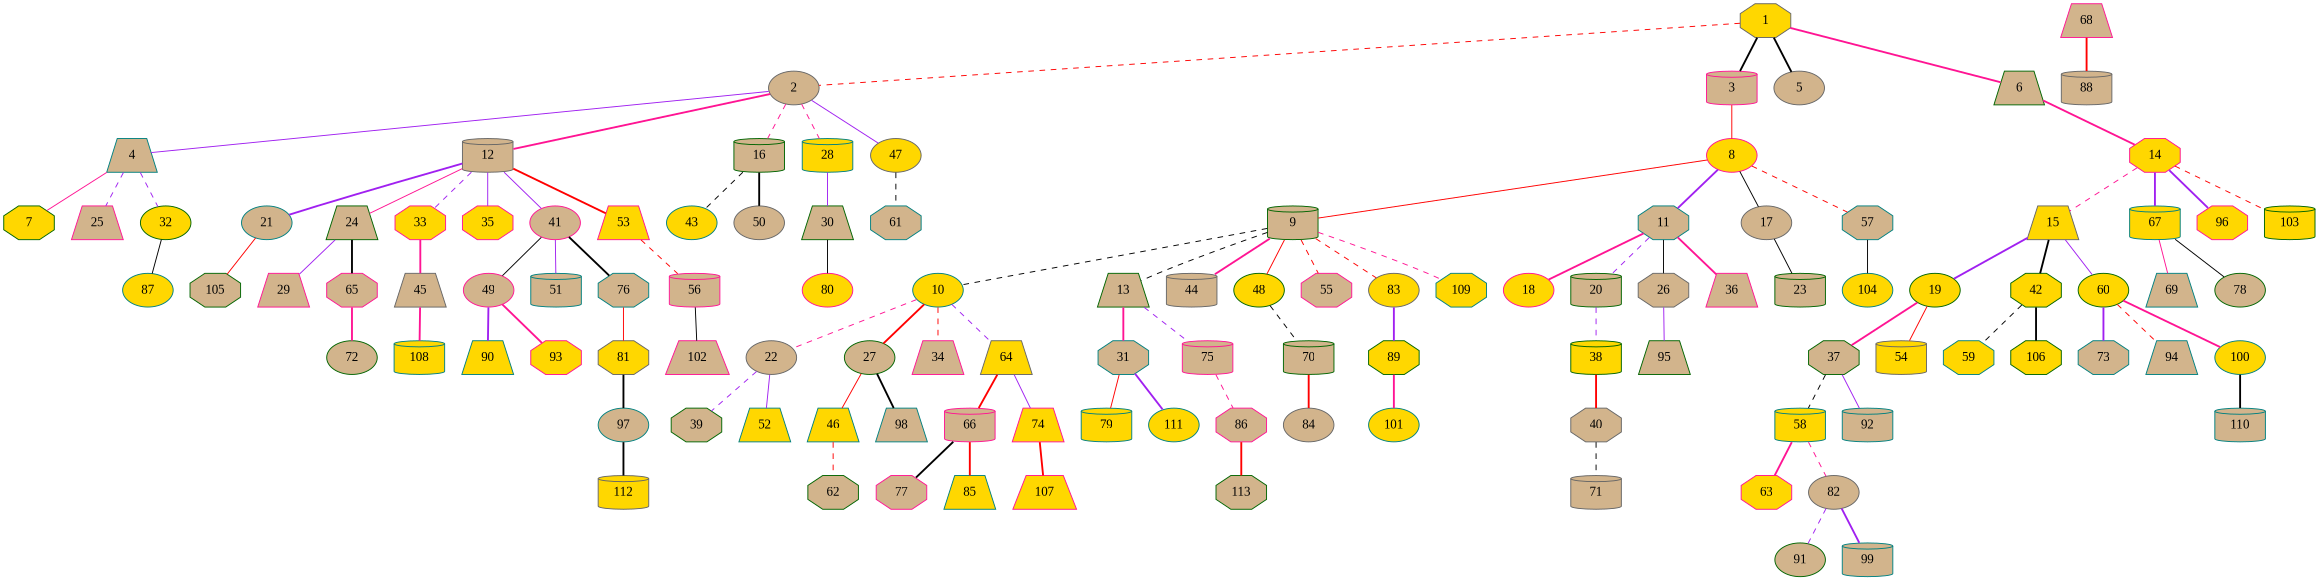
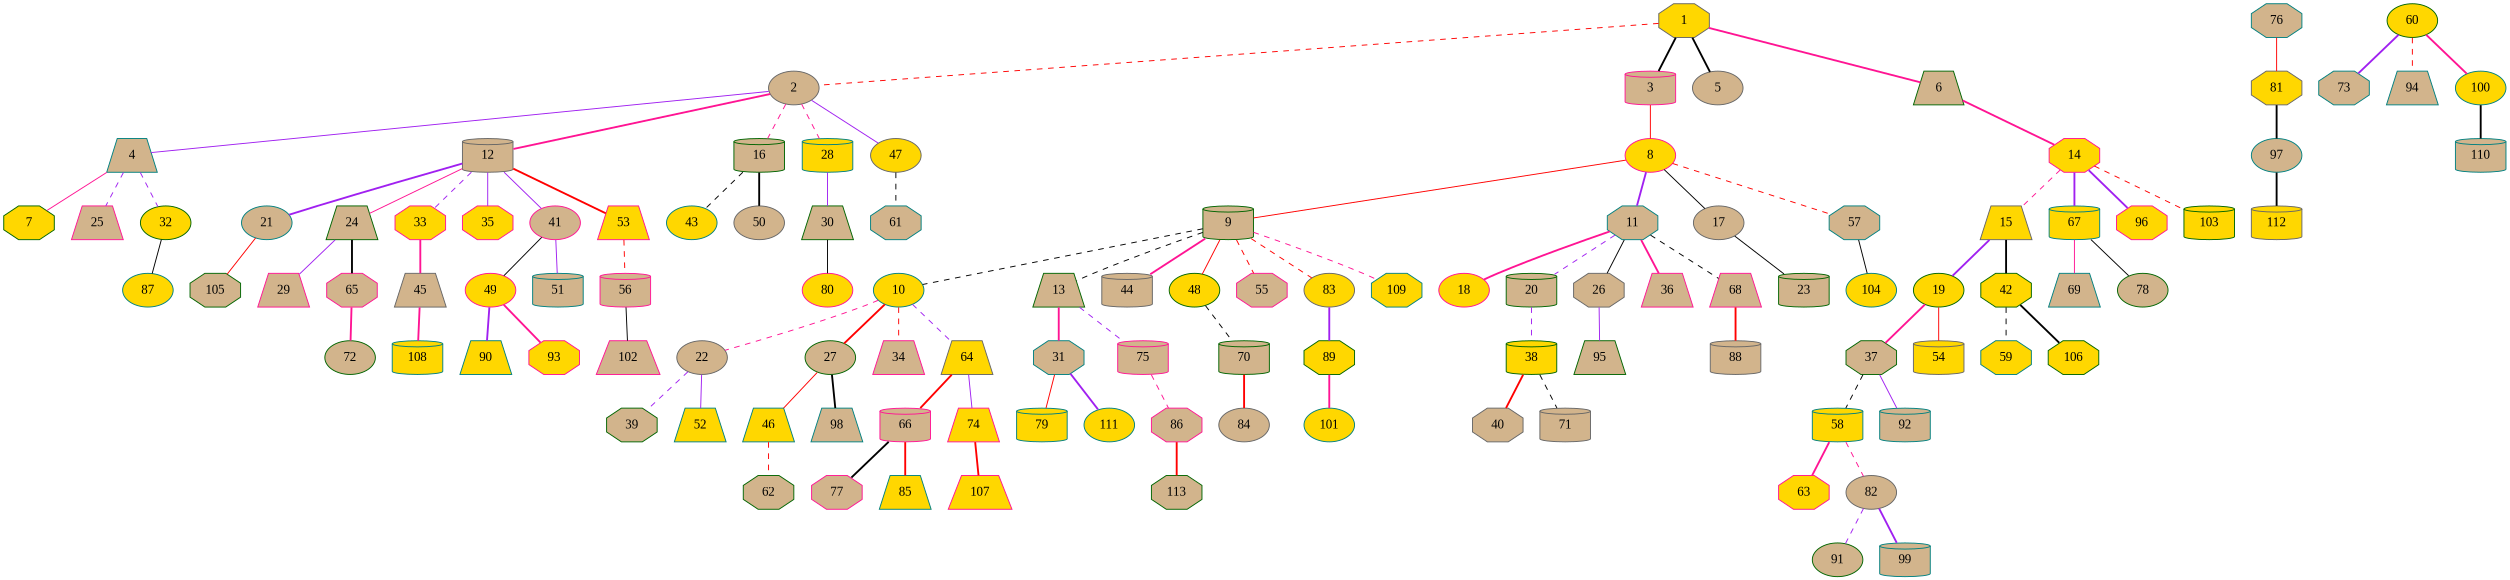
edge "41" -- "76": removed
edge "11" -- "68": added
edge "15" -- "60": removed
node "49": fillcolor tan -> gold
edge "40" -- "71": now "38" -- "71"
